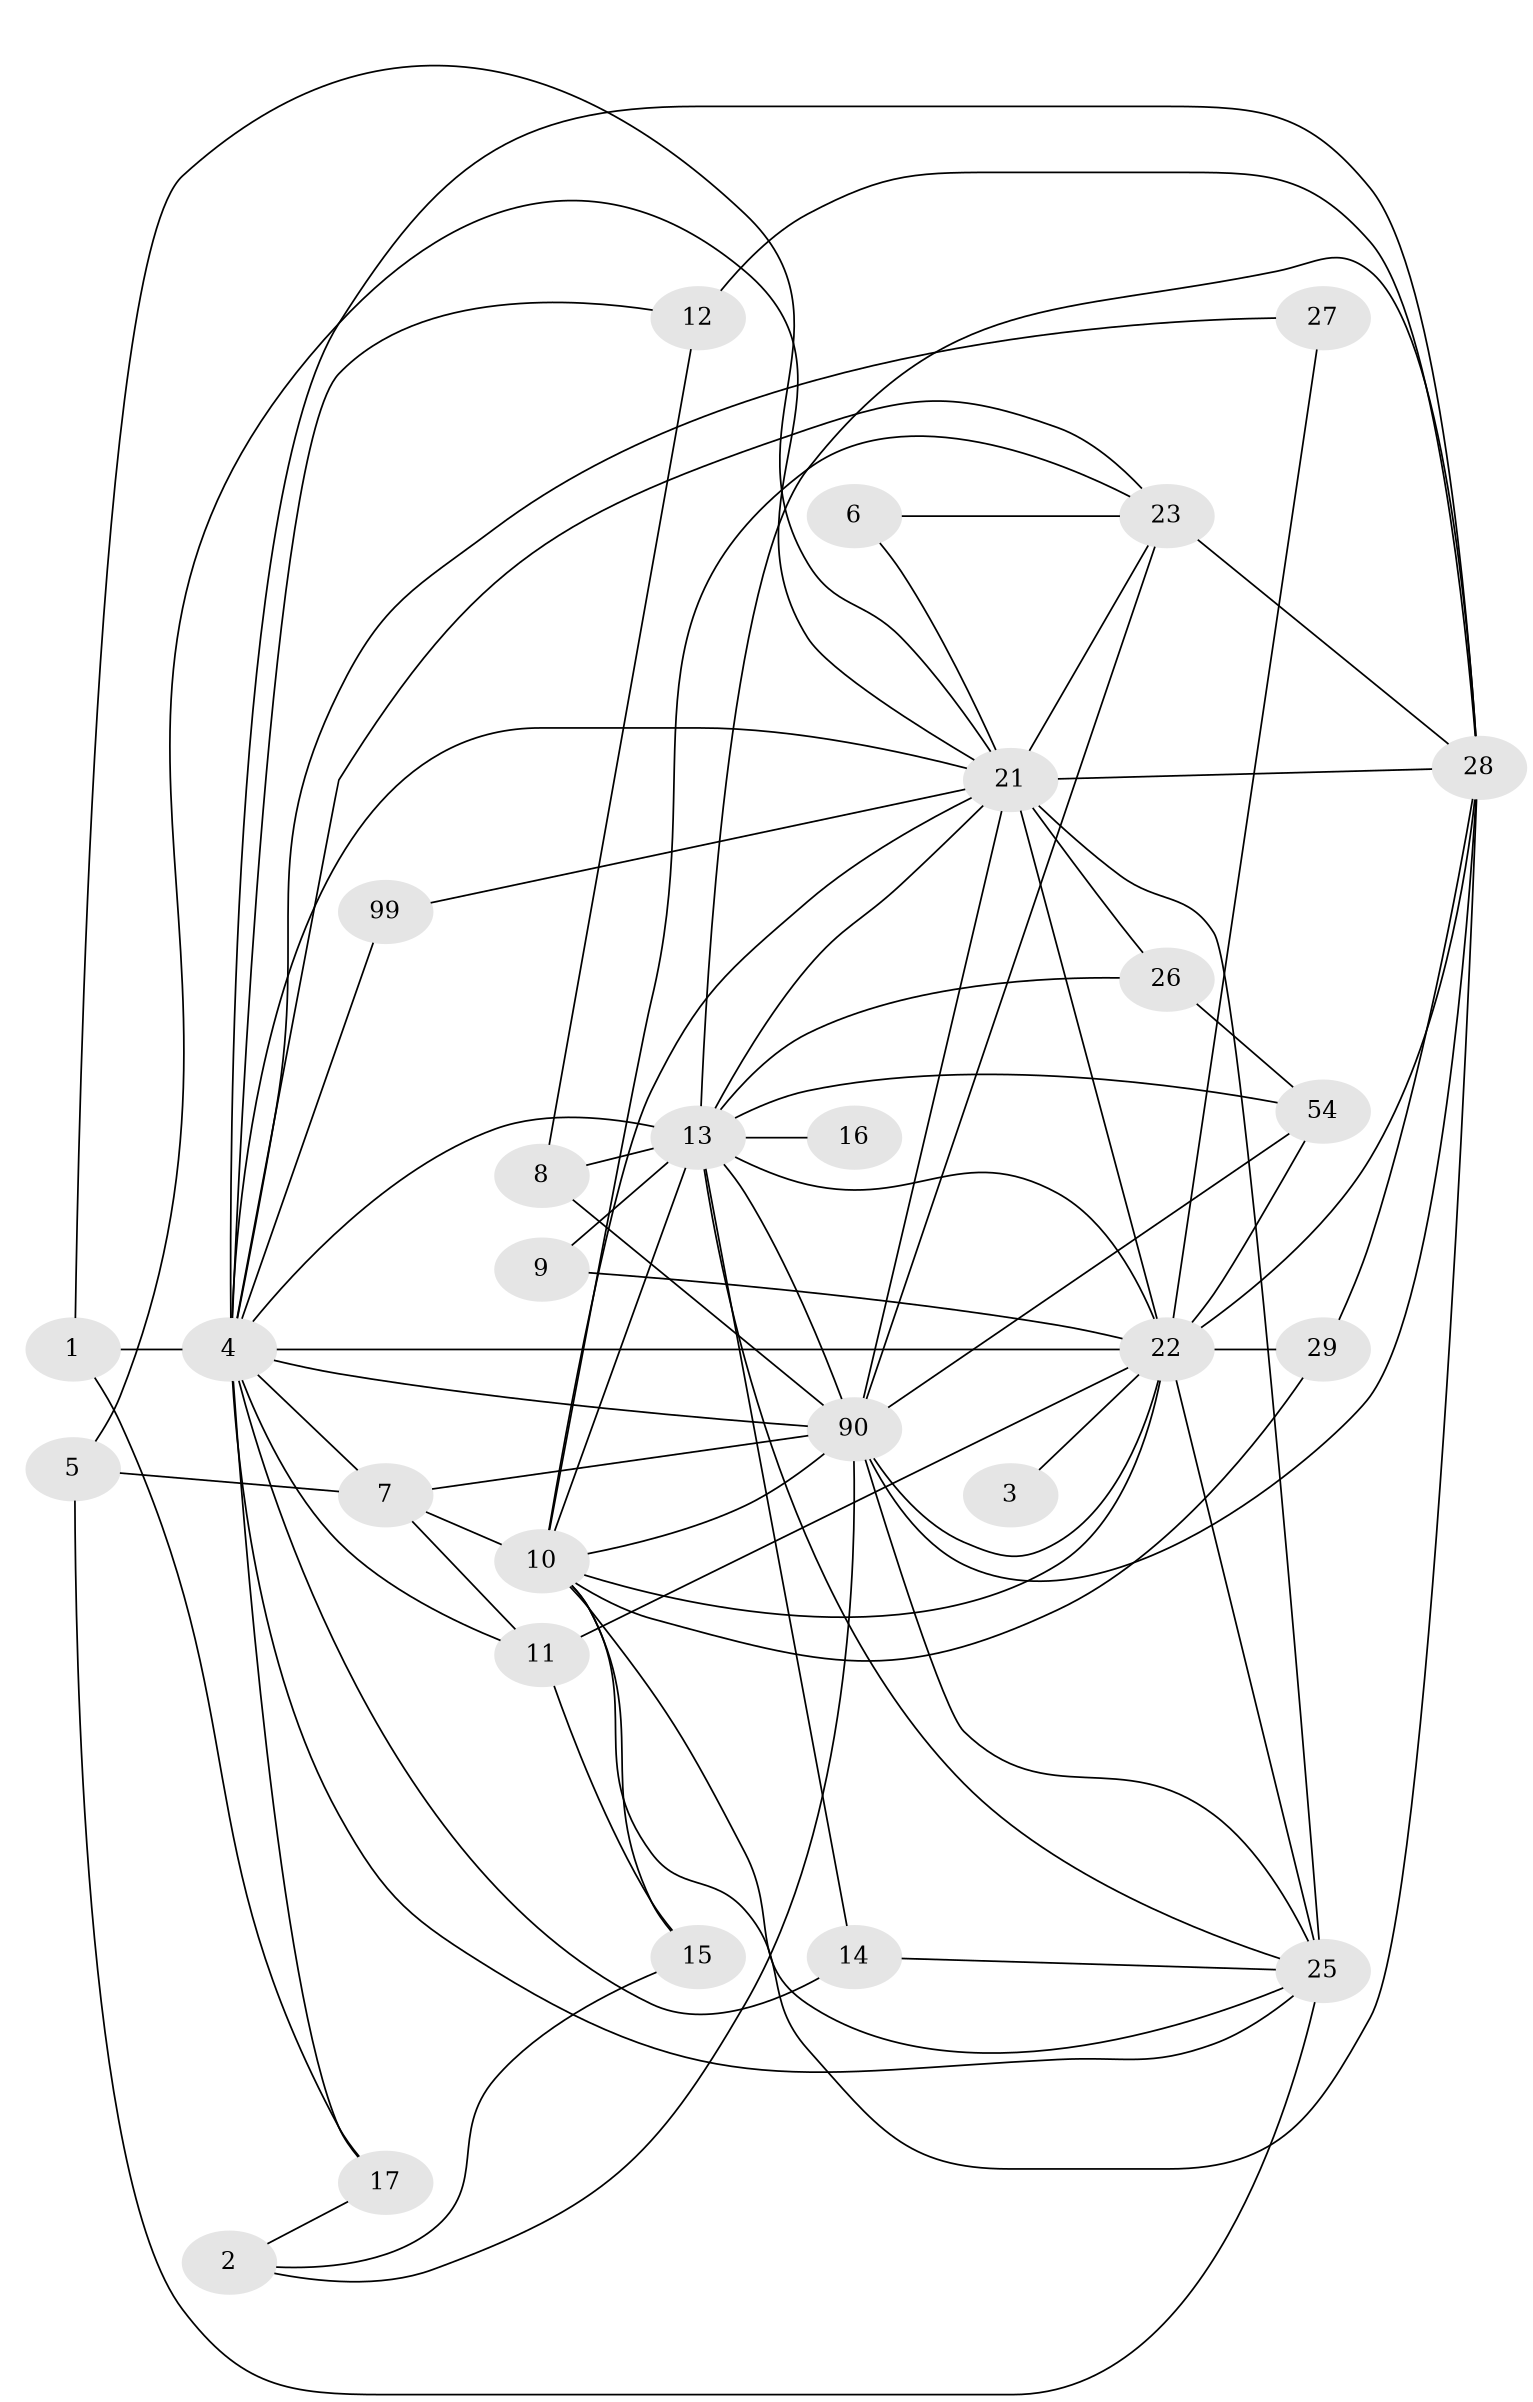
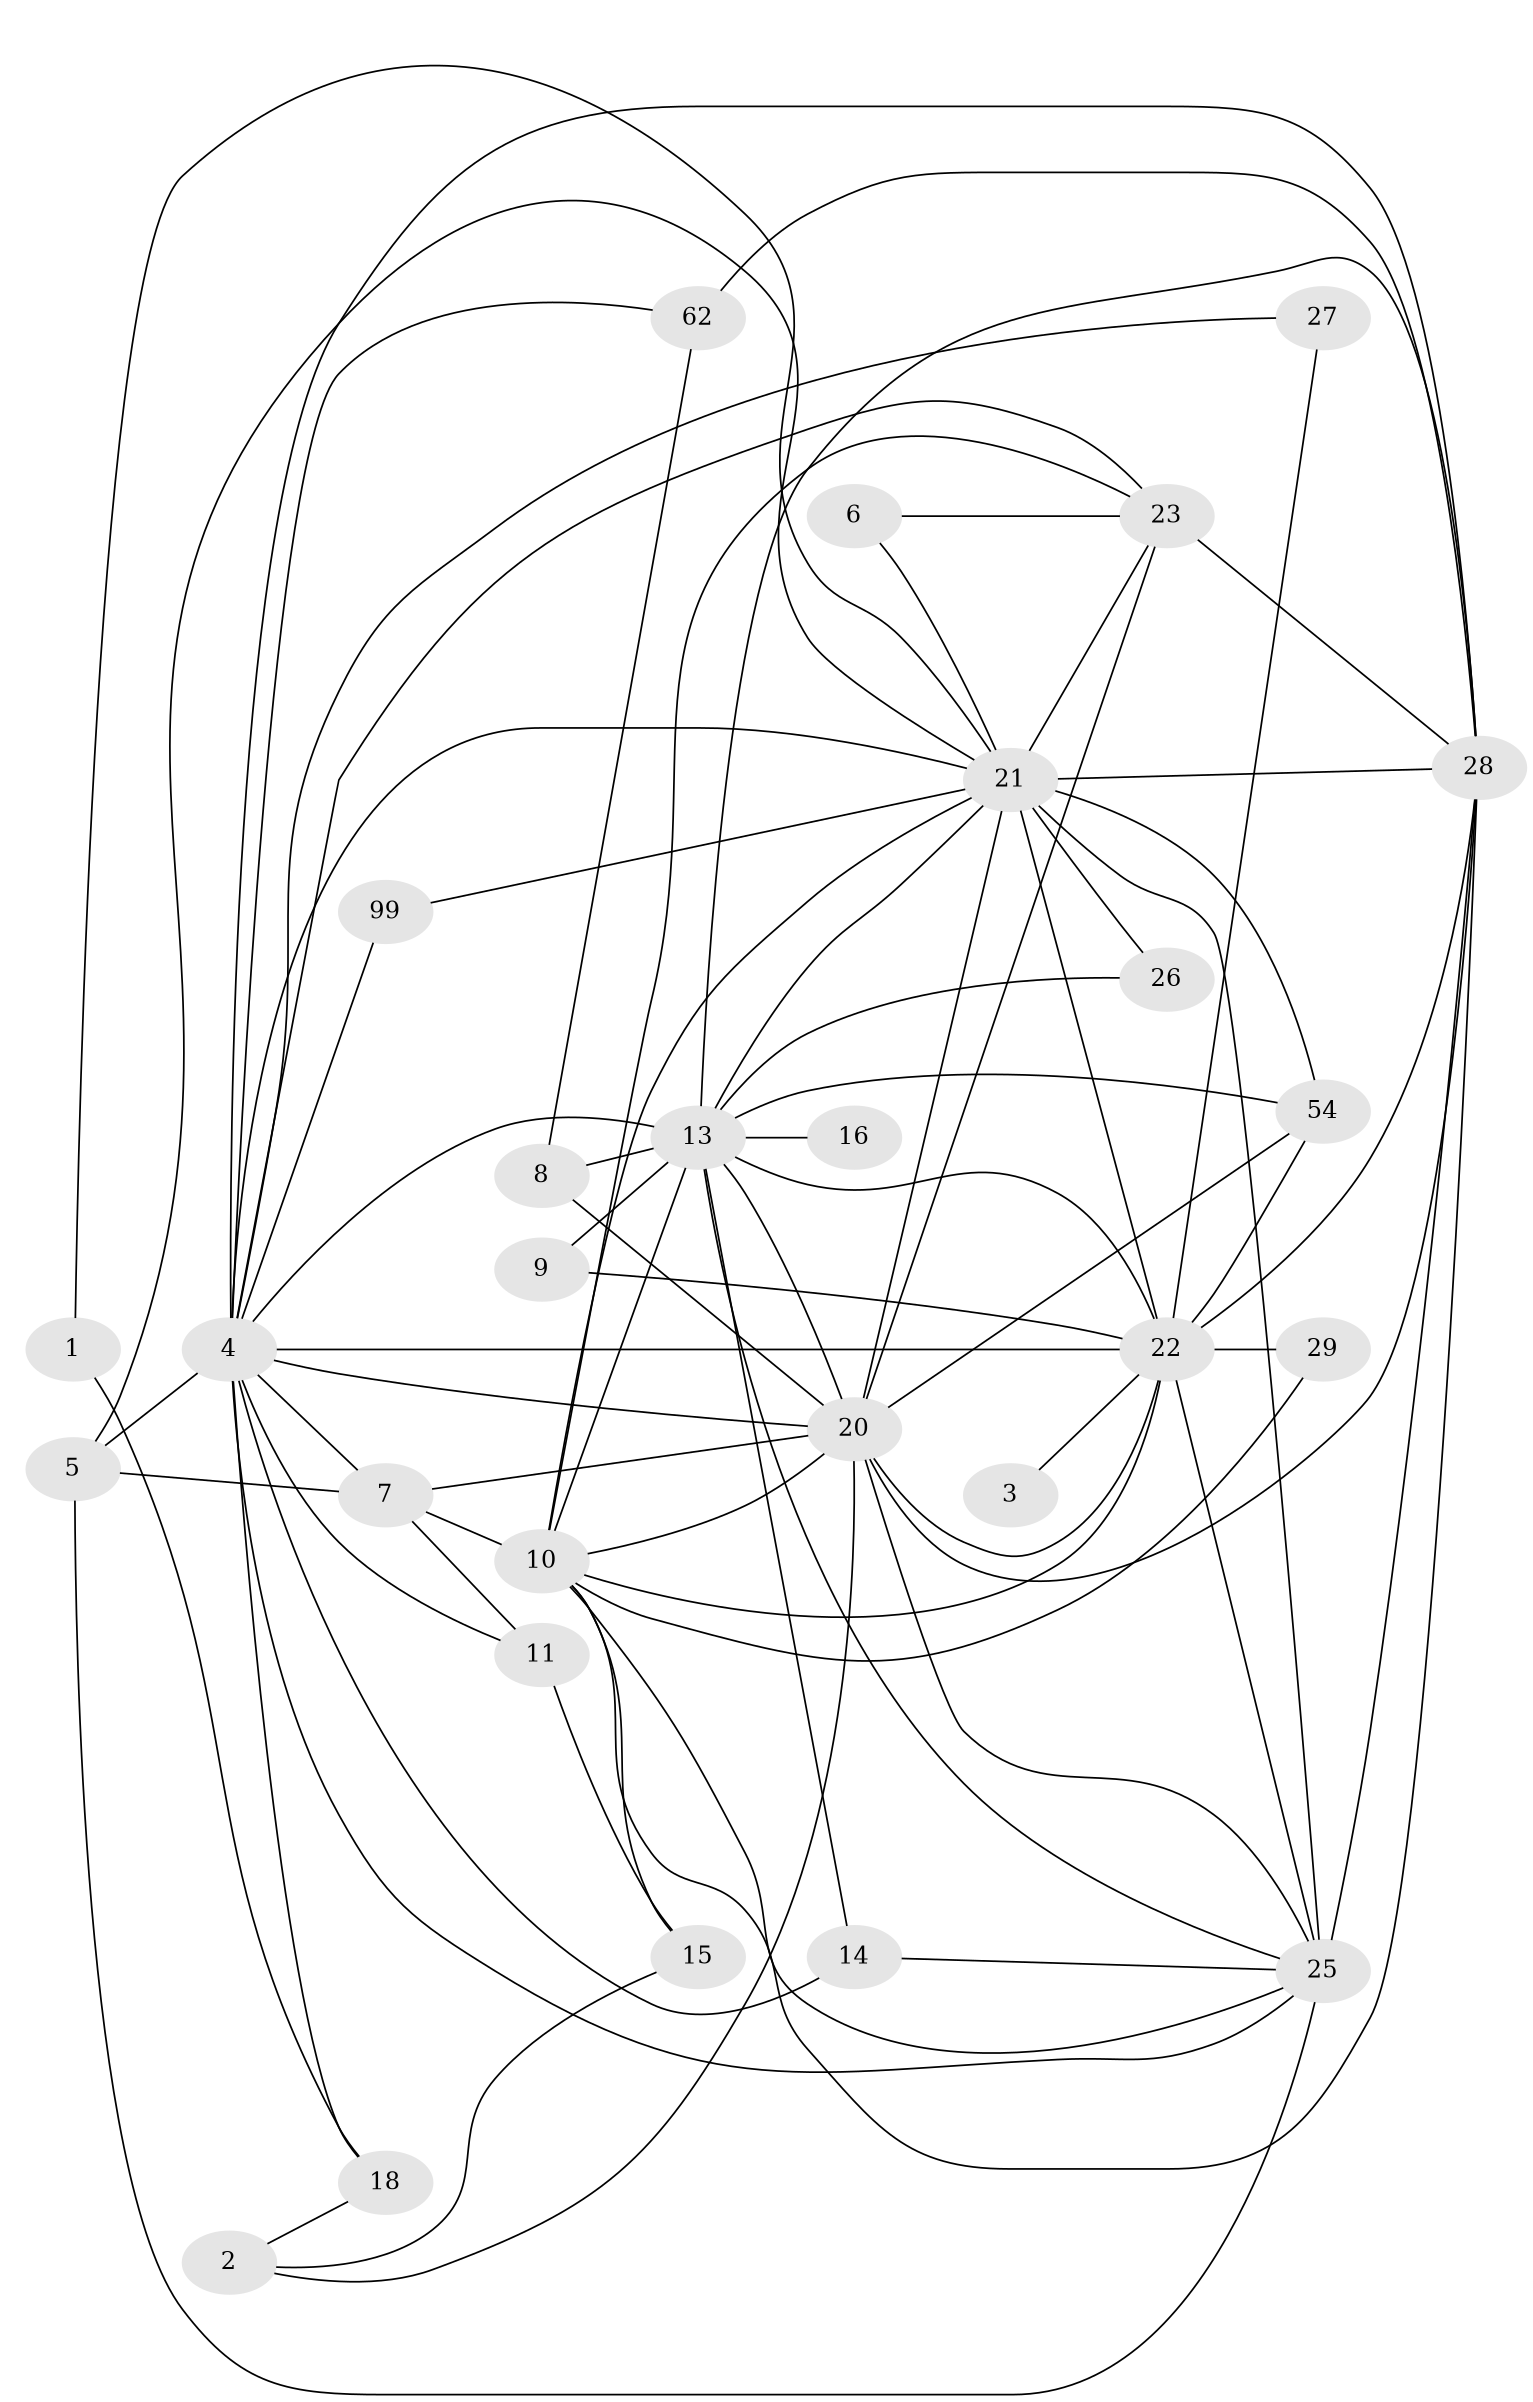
node "12": label "12" -> "62"
edge "26" -- "54": now "21" -- "54"
edge "28" -- "29": now "28" -- "25"
edge "1" -- "4": now "5" -- "4"
node "90": label "90" -> "20"
edge "22" -- "11": removed
node "17": label "17" -> "18"
